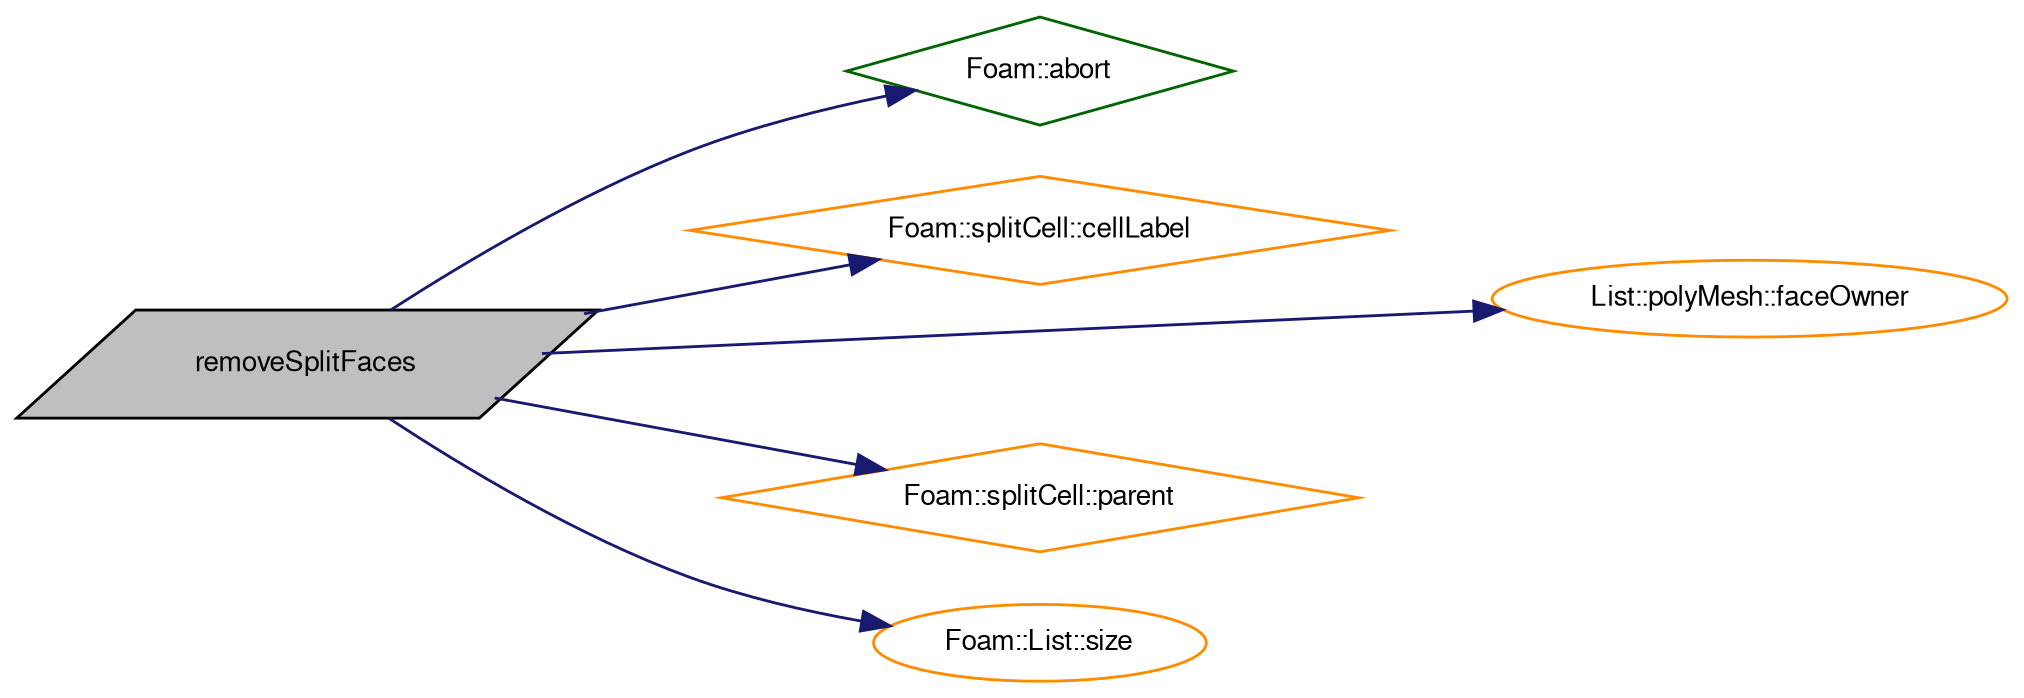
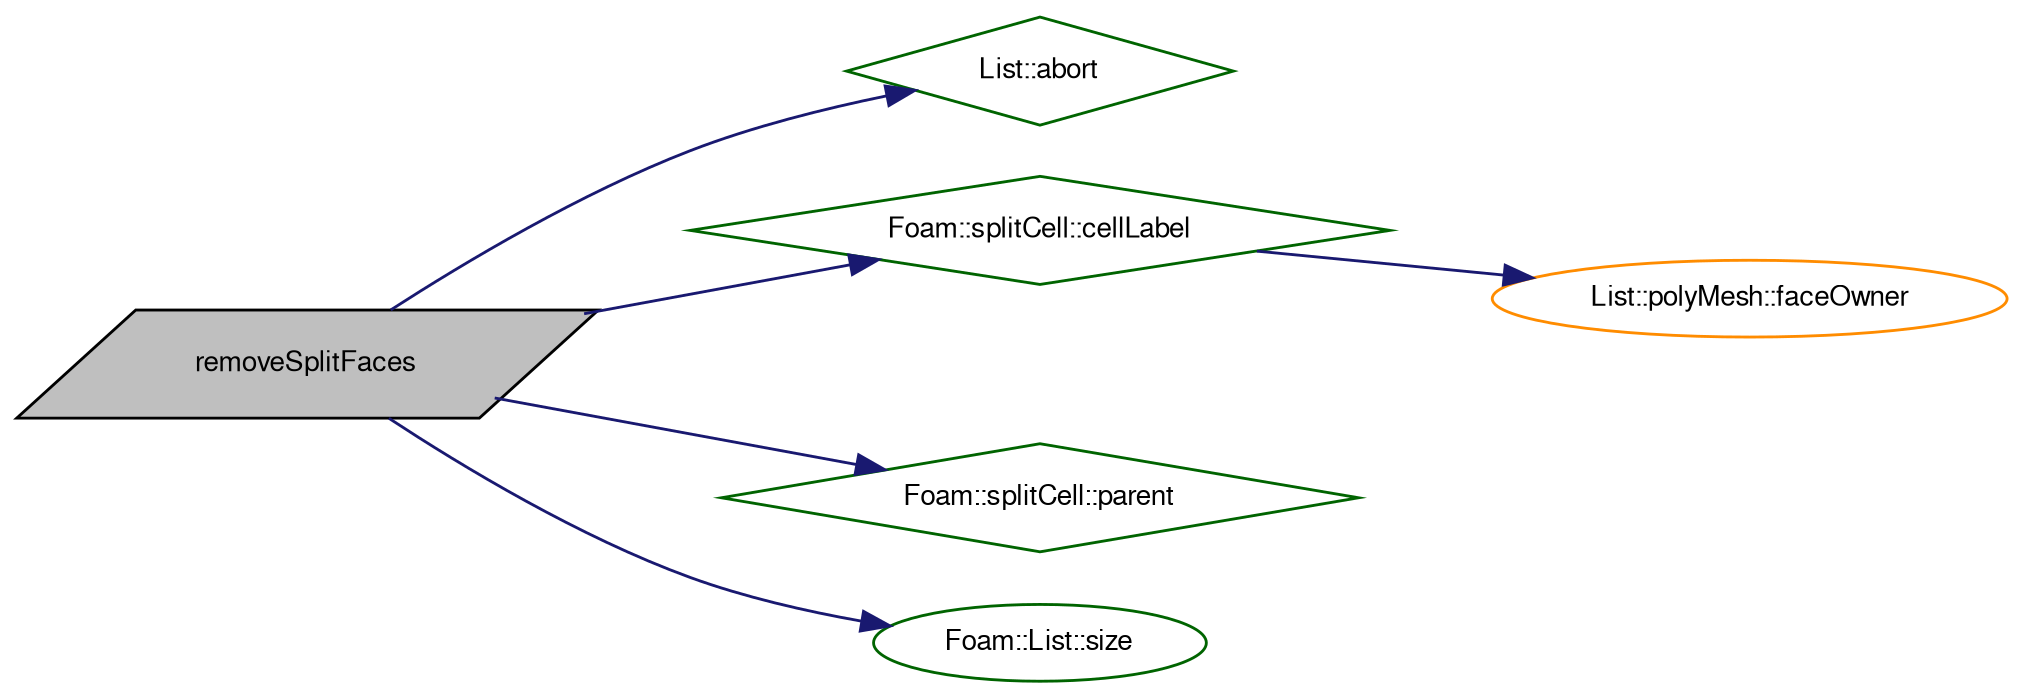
node "Foam::abort": label "Foam::abort" -> "List::abort"
node "Foam::splitCell::cellLabel": color darkorange -> darkgreen
edge "removeSplitFaces" -> "List::polyMesh::faceOwner": now "Foam::splitCell::cellLabel" -> "List::polyMesh::faceOwner"
node "Foam::splitCell::parent": color darkorange -> darkgreen
node "Foam::List::size": color darkorange -> darkgreen
